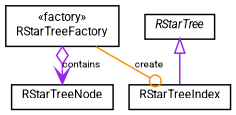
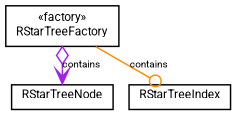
node "RStarTree": removed
edge "RStarTreeFactory" -> "RStarTreeIndex": label "create" -> "contains"
